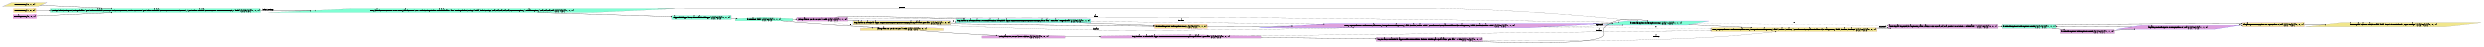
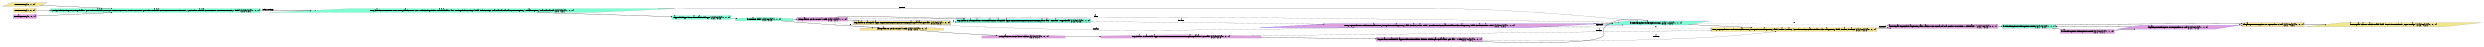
node "ft.setIndexOptions(IndexOptions.DOCS)@@@9@@@['1', '1', '0']": removed
